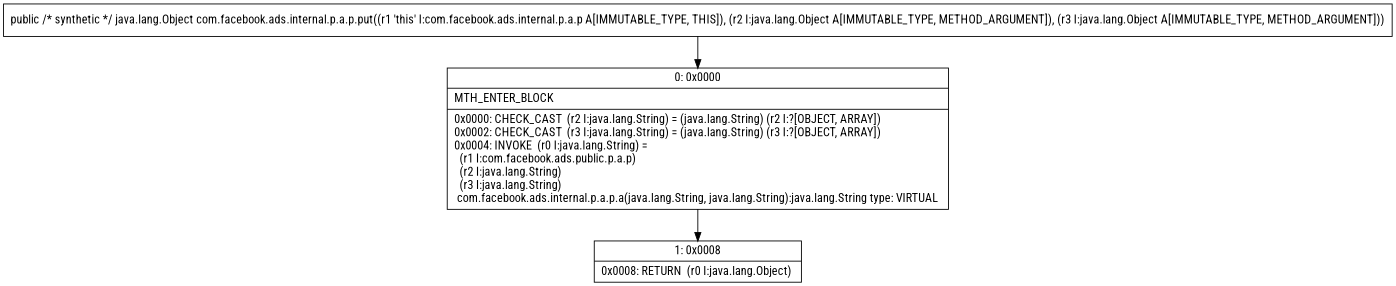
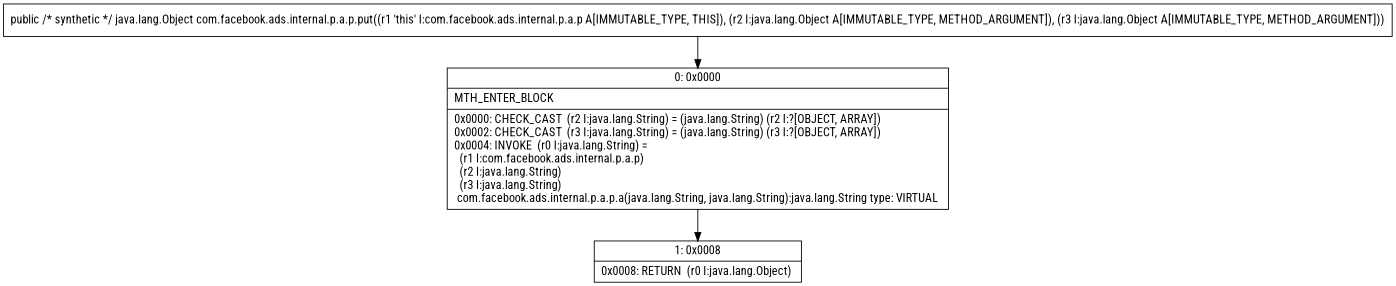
node "0: 0x0000": text "(r1 I:com.facebook.ads.public.p.a.p)" -> "(r1 I:com.facebook.ads.internal.p.a.p)"
